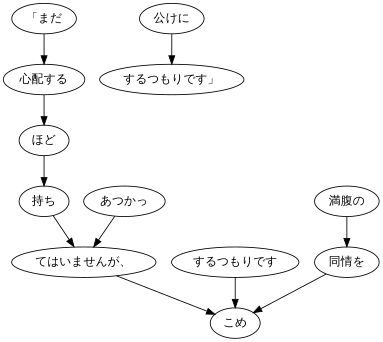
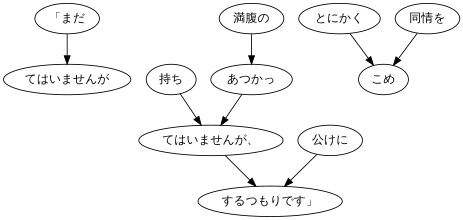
node "心配する": label "心配する" -> "てはいませんが"
node "ほど": removed
edge "満腹の" -> "同情を": now "満腹の" -> "あつかっ"
node "するつもりです": label "するつもりです" -> "とにかく"
edge "てはいませんが、" -> "こめ": now "てはいませんが、" -> "するつもりです」"
